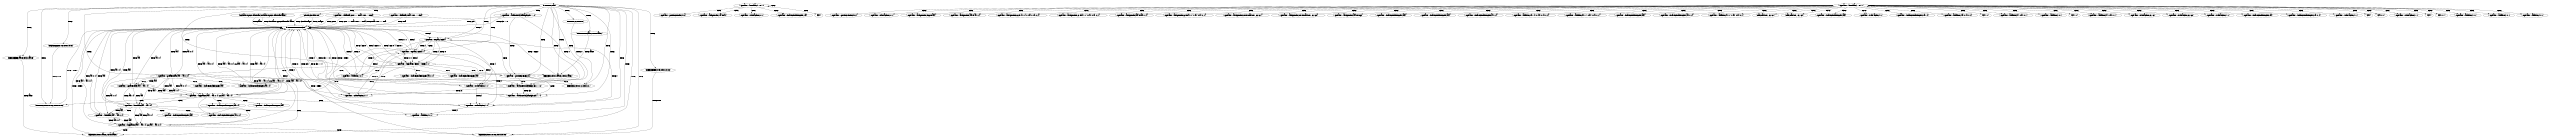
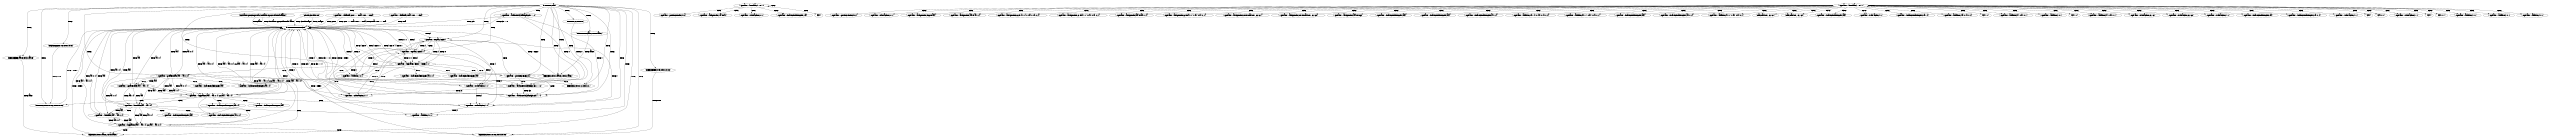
edge "(METHOD,main)" -> "(cin.tie,cin.tie(true))": removed, label "DDG:"
node "(ios_base::sync_with_stdio,ios_base::sync_with_stdio(false))": label "(ios_base::sync_with_stdio,ios_base::sync_with_stdio(false))" -> "(ios_base::sync_tmp_stdio,ios_base::sync_with_stdio(false))"
edge "(<operator>.shiftLeft,cout << total - mx << endl)" -> "(<operator>.equals,i == 0)": now "(<operator>.arithmeticShiftRight,cin >> i)" -> "(<operator>.equals,i == 0)"
edge "(<operator>.arithmeticShiftRight,cin >> t)" -> "(<operator>.postDecrement,t--)": now "(<operator>.arithmeticShiftRight,cin >> t)" -> "(<operator>.arithmeticShiftRight,cin >> i)"
